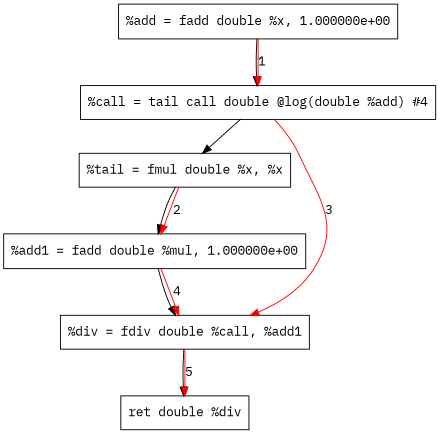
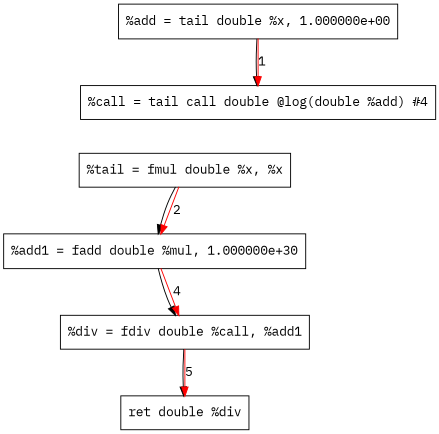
node "%add = fadd double %x, 1.000000e+00": label "%add = fadd double %x, 1.000000e+00" -> "%add = tail double %x, 1.000000e+00"
edge "%call = tail call double @log(double %add) #4" -> "%tail = fmul double %x, %x": removed
edge "%call = tail call double @log(double %add) #4" -> "%div = fdiv double %call, %add1": removed, label "3"
node "%add1 = fadd double %mul, 1.000000e+00": label "%add1 = fadd double %mul, 1.000000e+00" -> "%add1 = fadd double %mul, 1.000000e+30"
